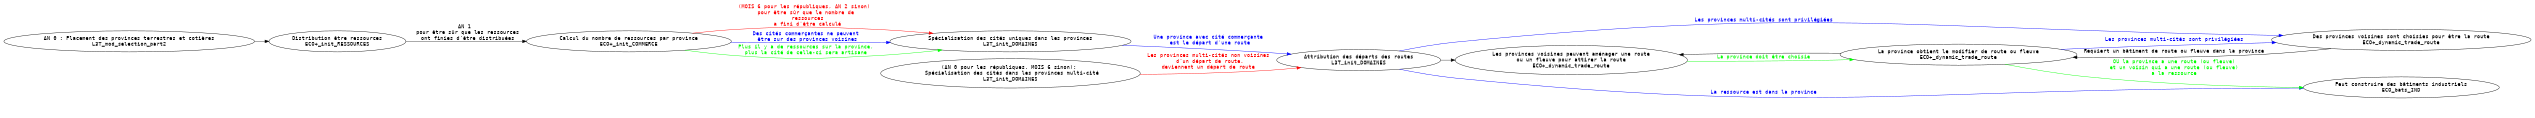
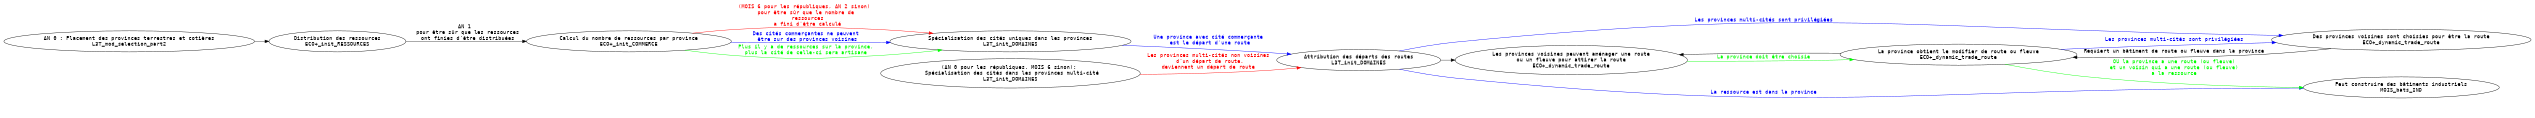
node "Distribution être ressources ECO+_init_RESSOURCES": label "Distribution être ressources ECO+_init_RESSOURCES" -> "Distribution des ressources ECO+_init_RESSOURCES"
node "Peut construire des bâtiments industriels ECO_bats_IND": label "Peut construire des bâtiments industriels ECO_bats_IND" -> "Peut construire des bâtiments industriels MOIS_bats_IND"
